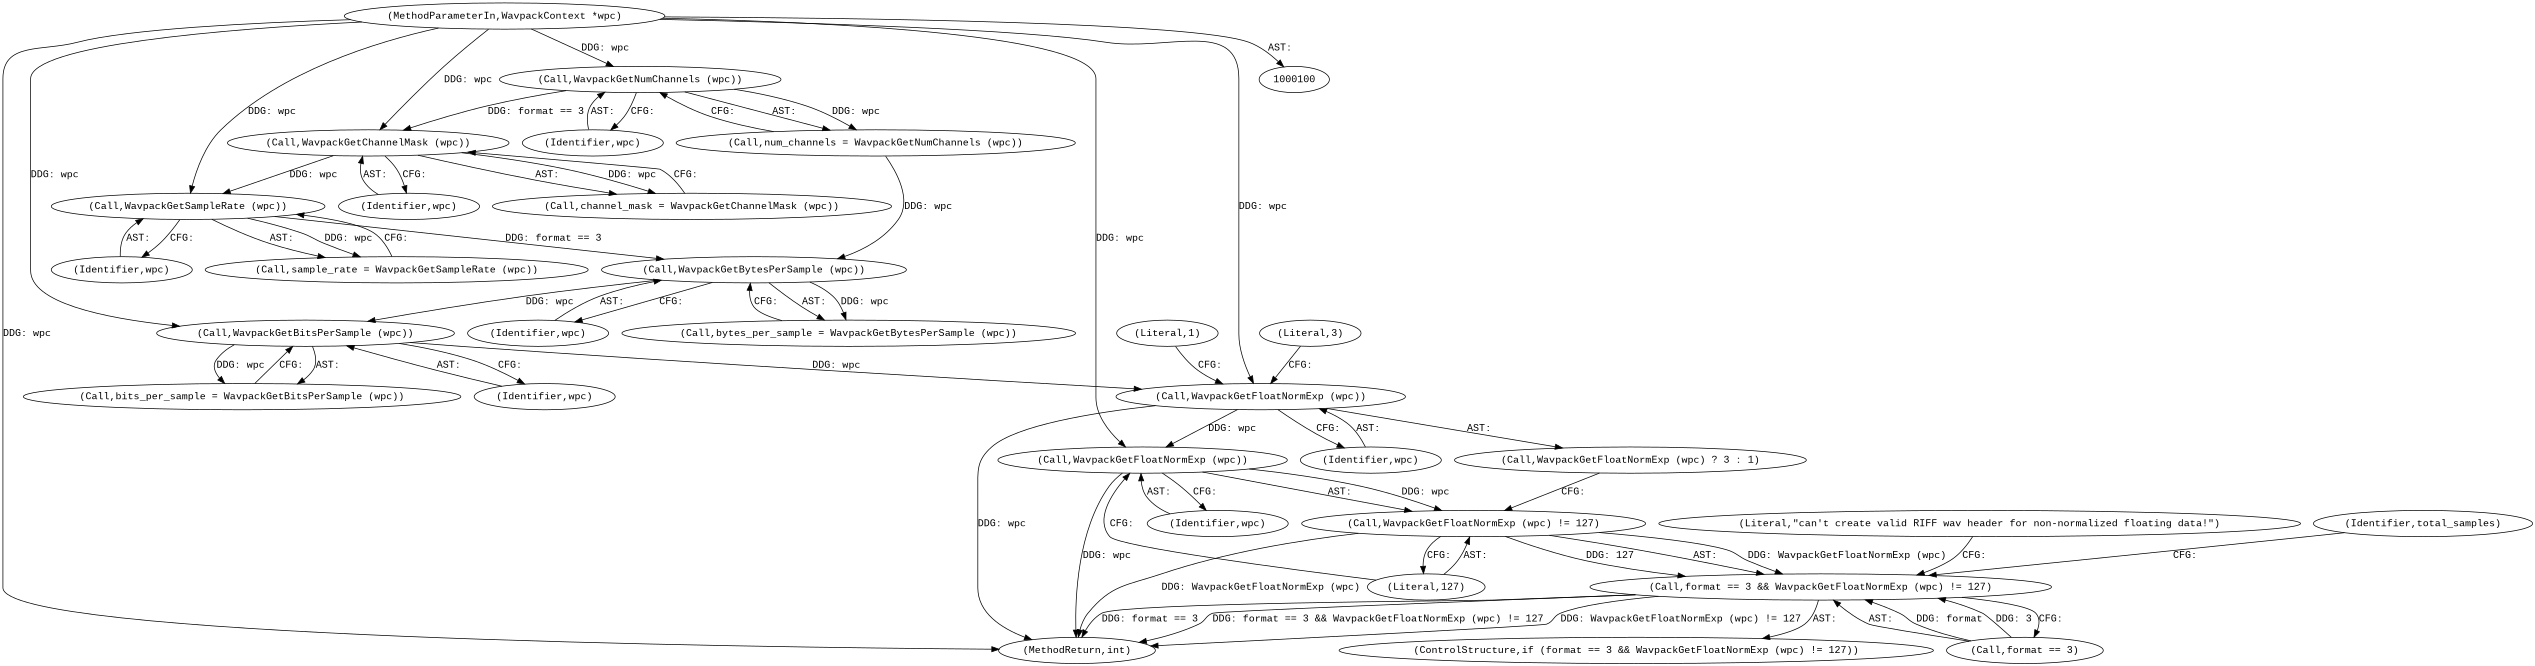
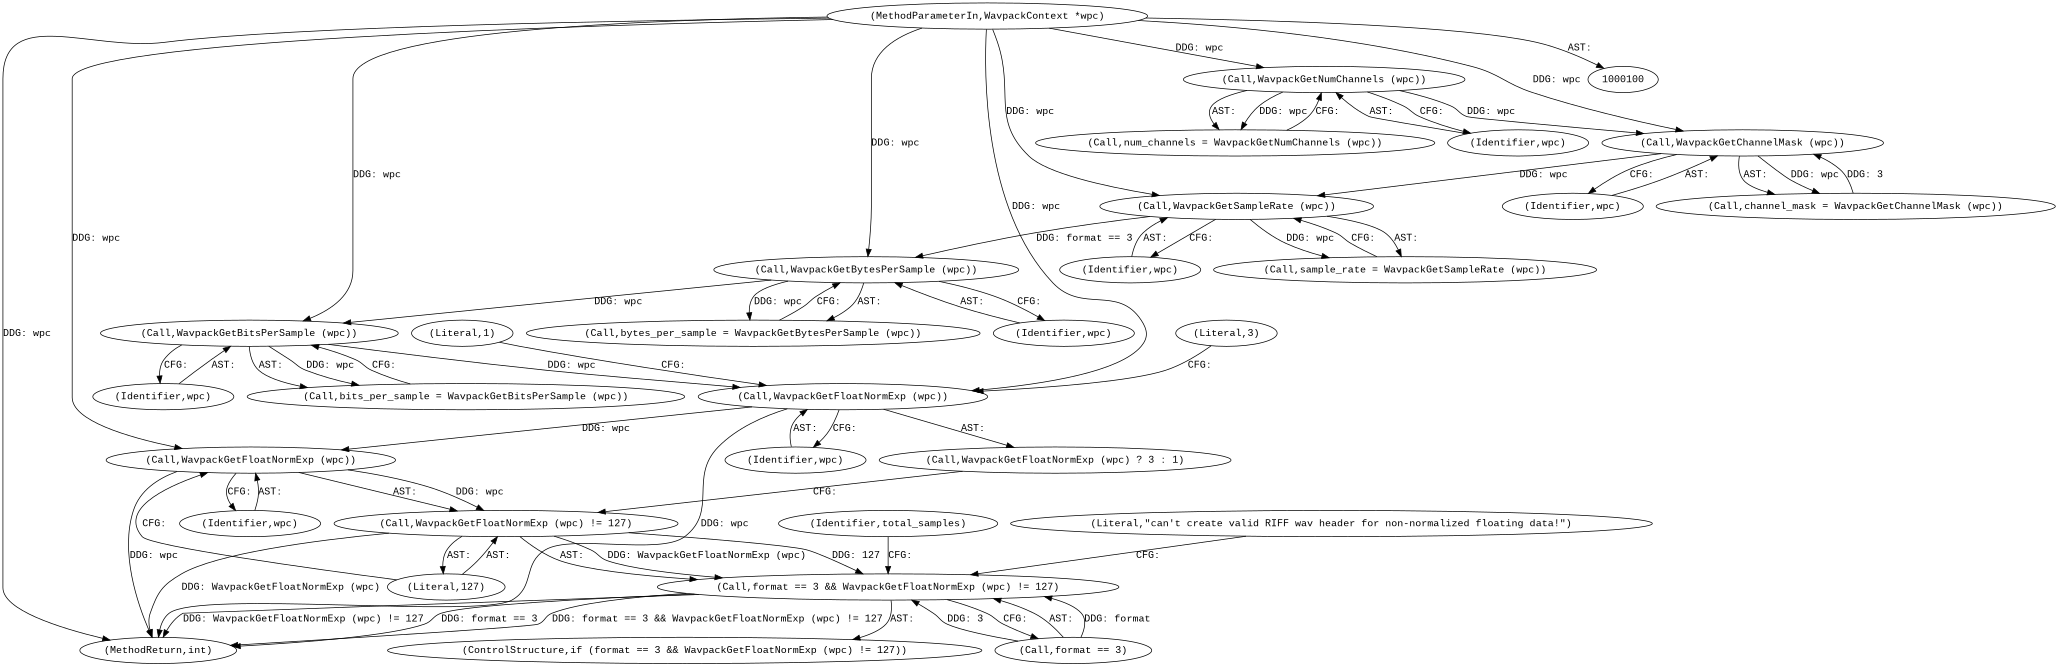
edge "(Call,WavpackGetNumChannels (wpc))" -> "(Call,WavpackGetChannelMask (wpc))": label "DDG: format == 3" -> "DDG: wpc"
edge "(Call,channel_mask = WavpackGetChannelMask (wpc))" -> "(Call,WavpackGetChannelMask (wpc))": label "CFG: " -> "DDG: 3"
edge "(Call,num_channels = WavpackGetNumChannels (wpc))" -> "(Call,WavpackGetBytesPerSample (wpc))": now "(MethodParameterIn,WavpackContext *wpc)" -> "(Call,WavpackGetBytesPerSample (wpc))"
edge "(Call,WavpackGetFloatNormExp (wpc) != 127)" -> "(Literal,127)": label "CFG: " -> "AST: "
